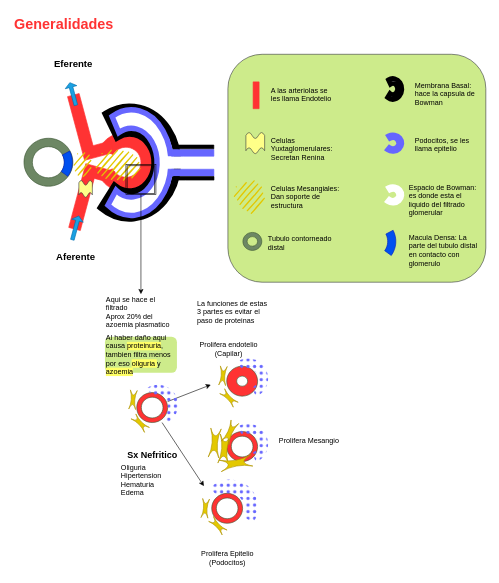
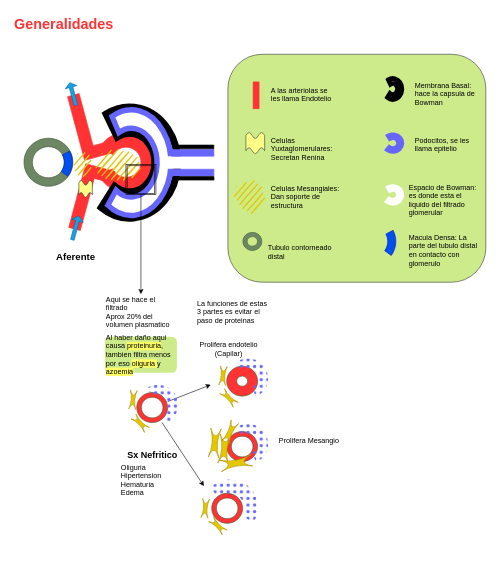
node "Eferente": removed
node "Tubulo contorneado distal": moved (303, 243) -> (303, 252)
node "Aqui se hace el filtrado Aprox 20% del azoemia plasmatico": label "Aqui se hace el filtrado Aprox 20% del azoemia plasmatico" -> "Aqui se hace el filtrado Aprox 20% del volumen plasmatico"
node "Prolifera Epitelio (Podocitos)": removed
